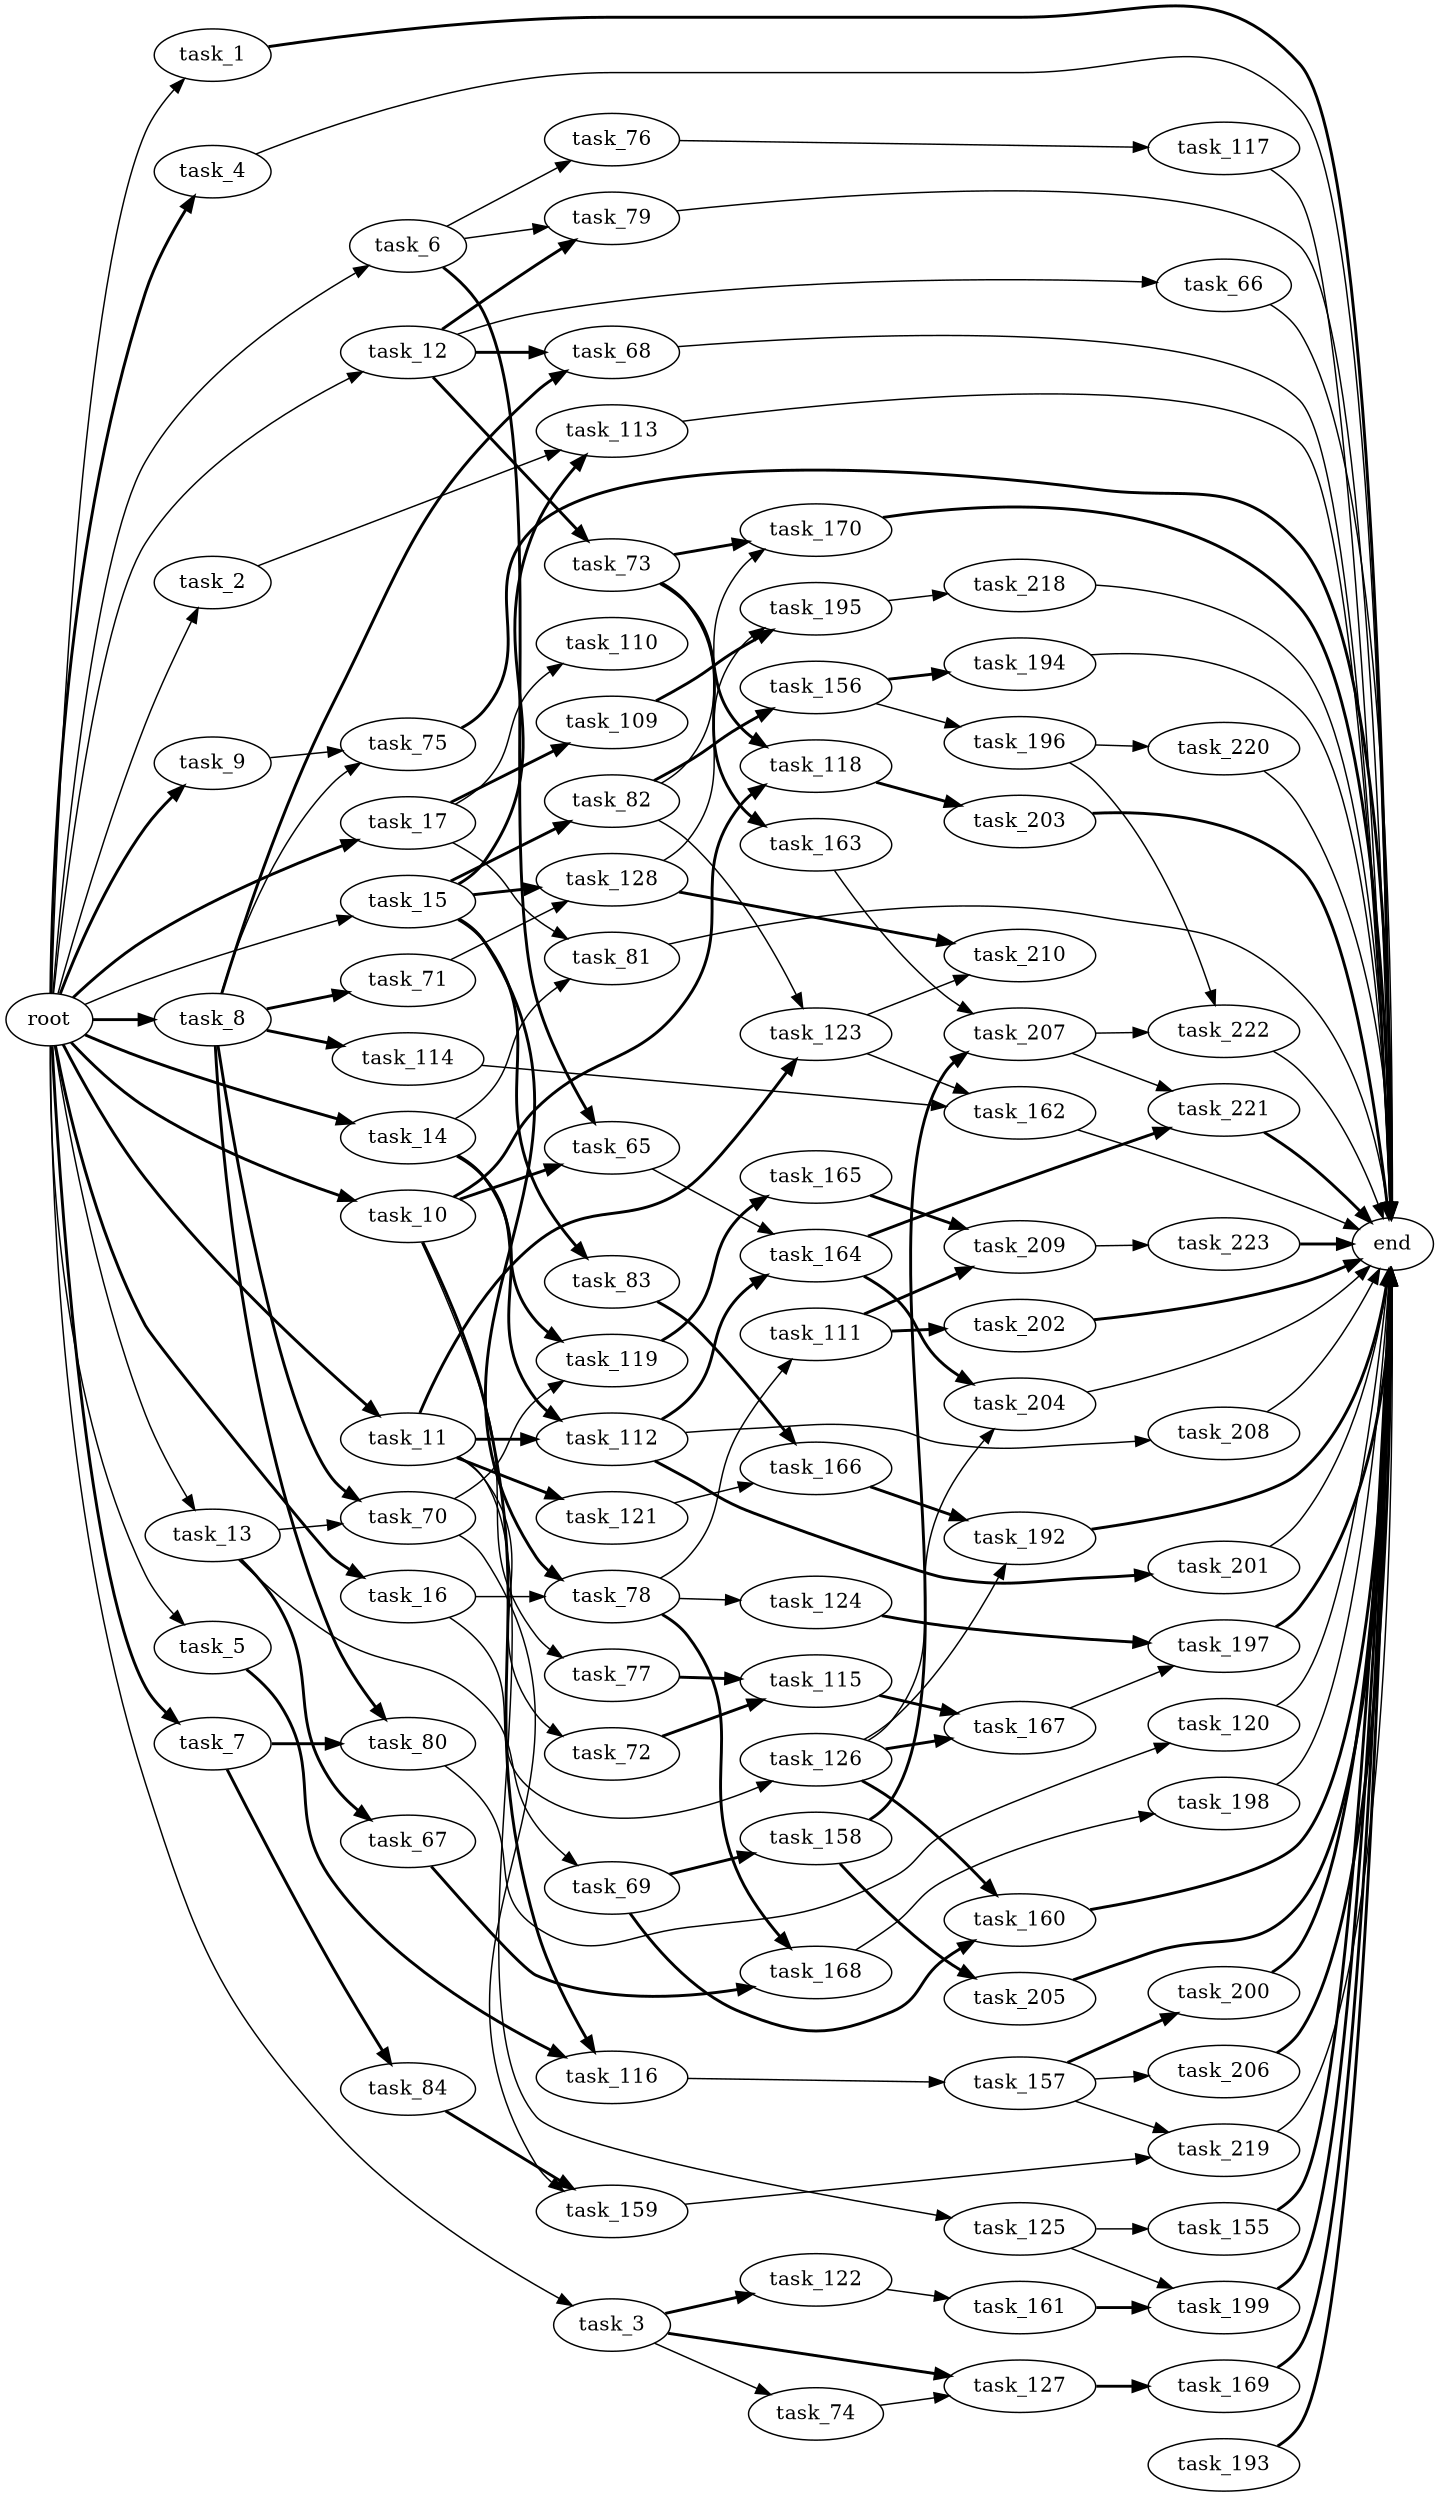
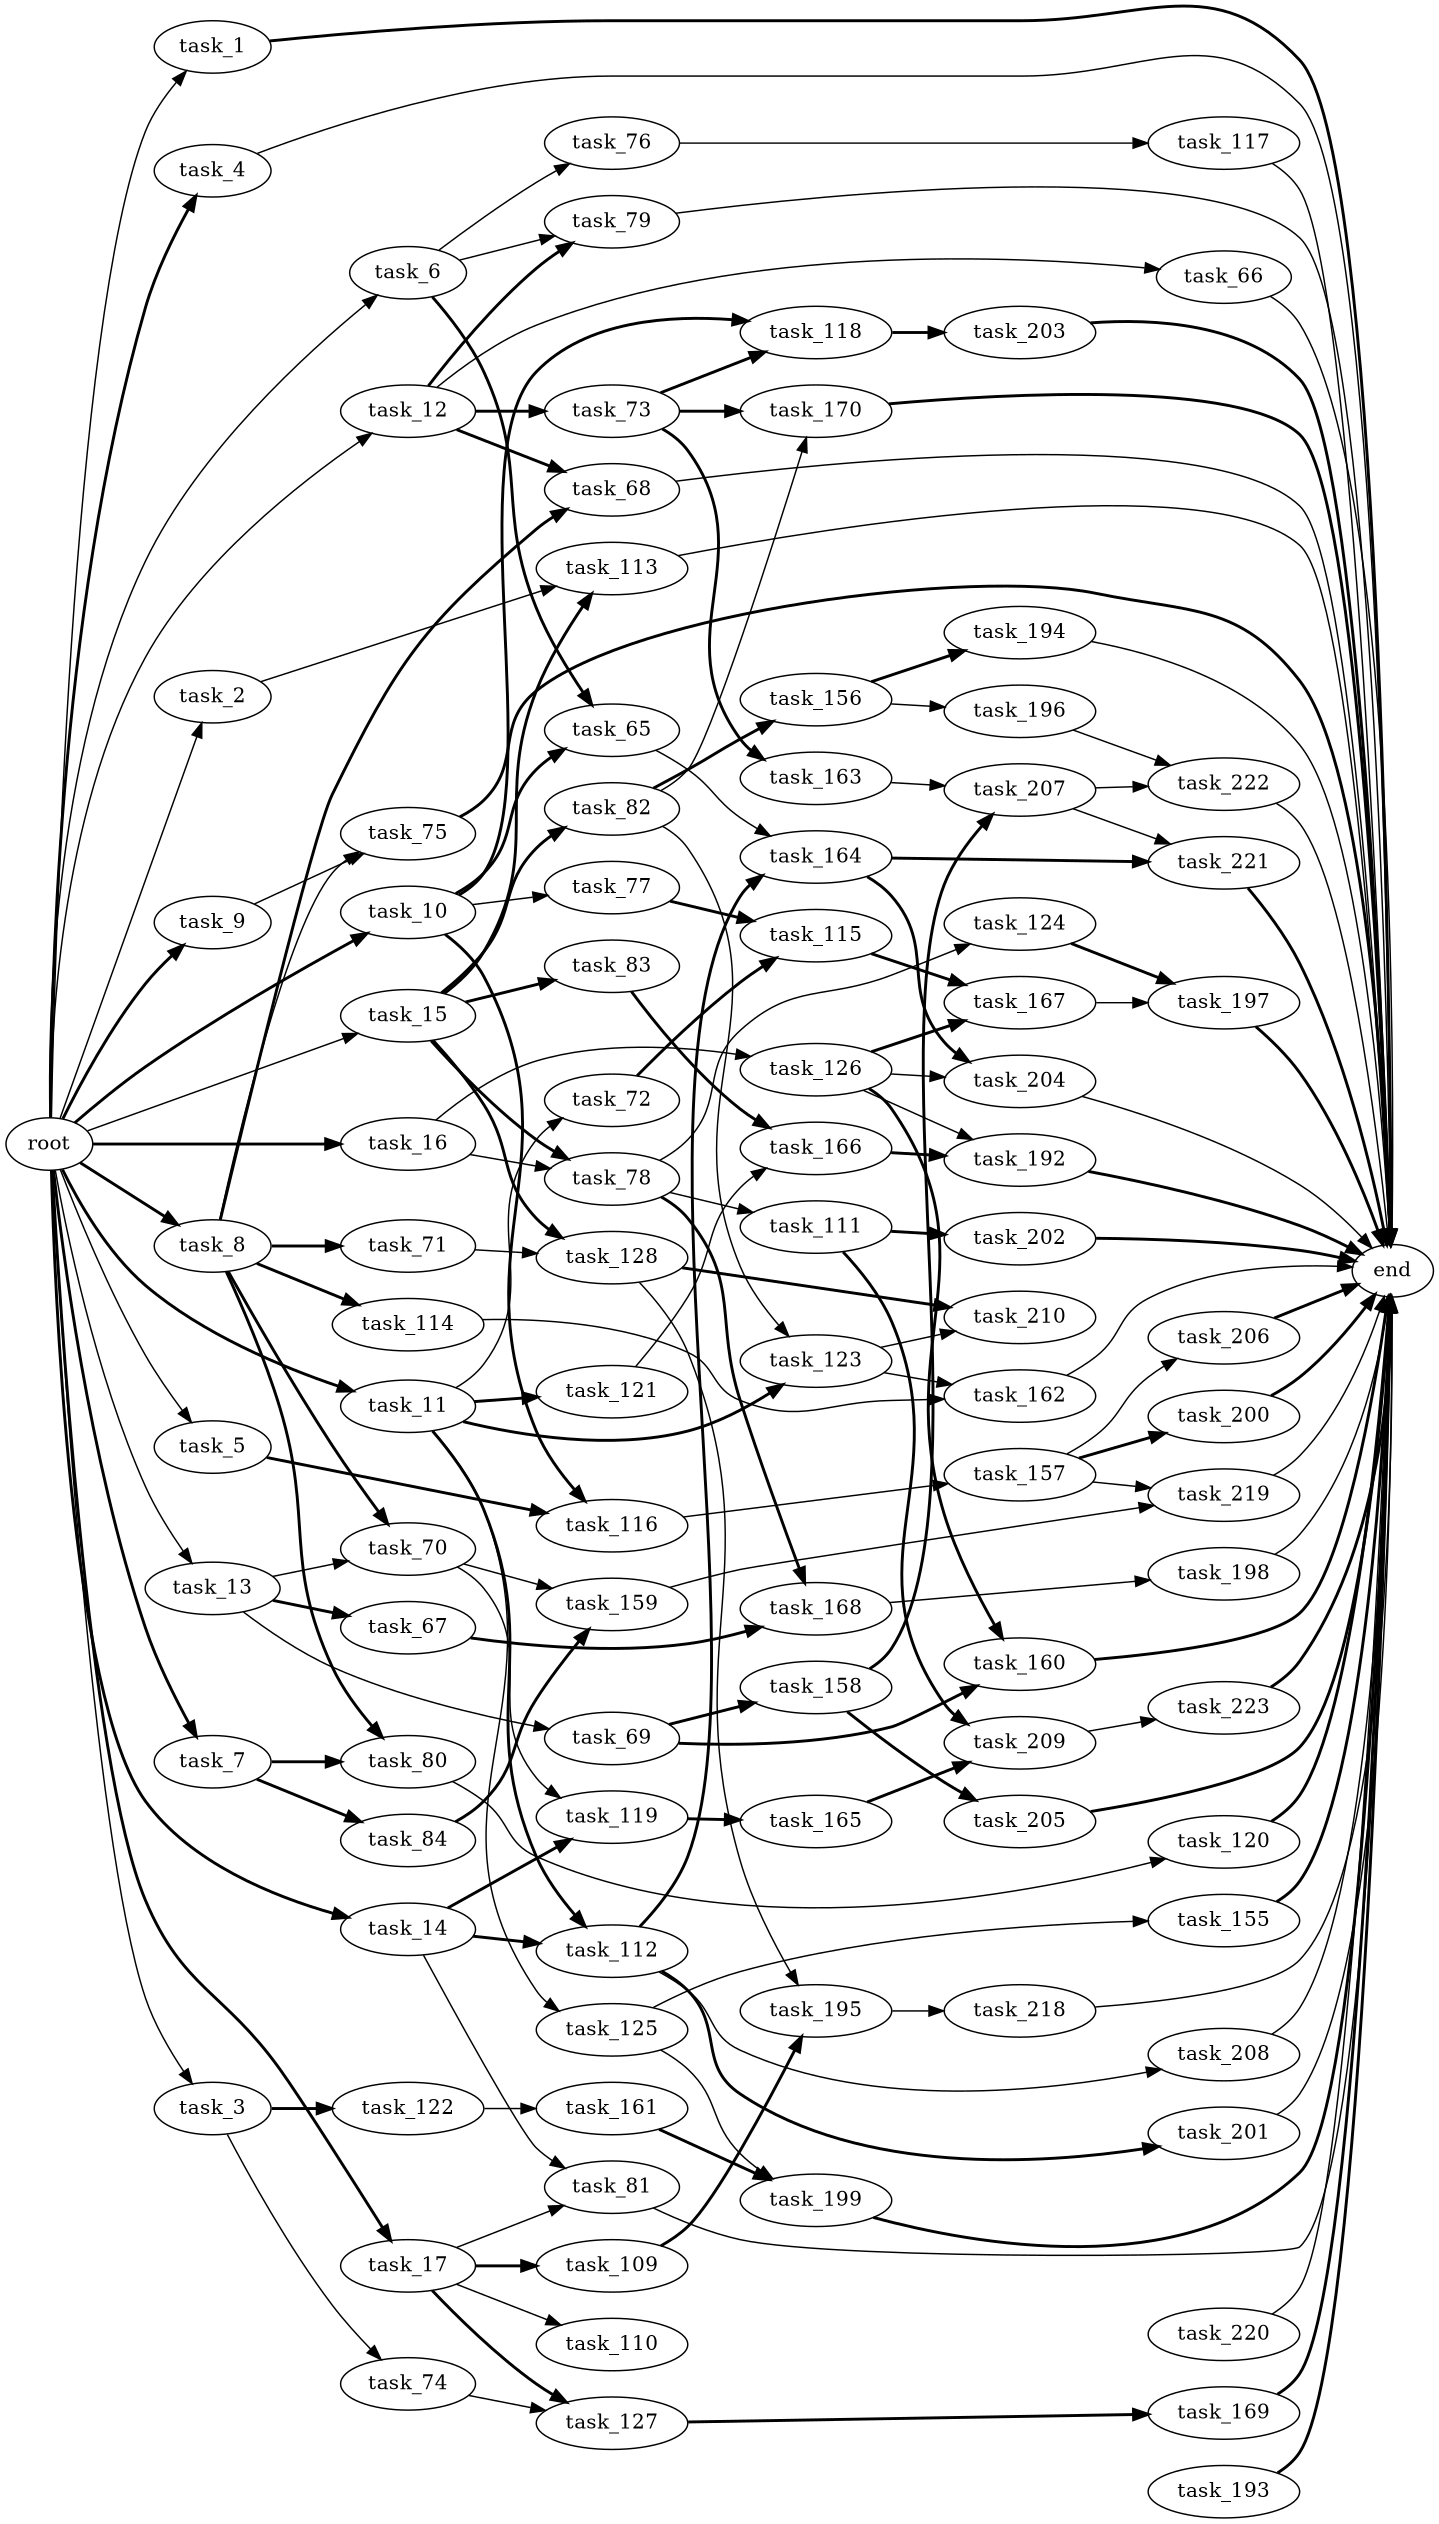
edge "task_196" -> "task_220": removed
edge "task_120" -> "end": style solid -> bold
edge "task_3" -> "task_127": now "task_17" -> "task_127"
